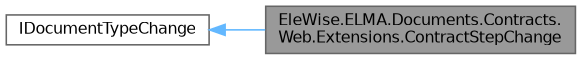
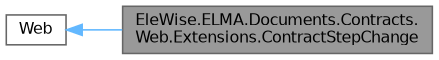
node "IDocumentTypeChange": label "IDocumentTypeChange" -> "Web"
